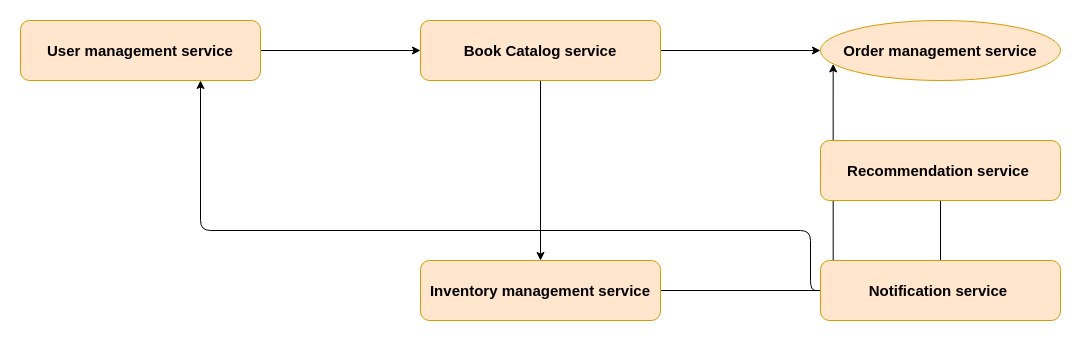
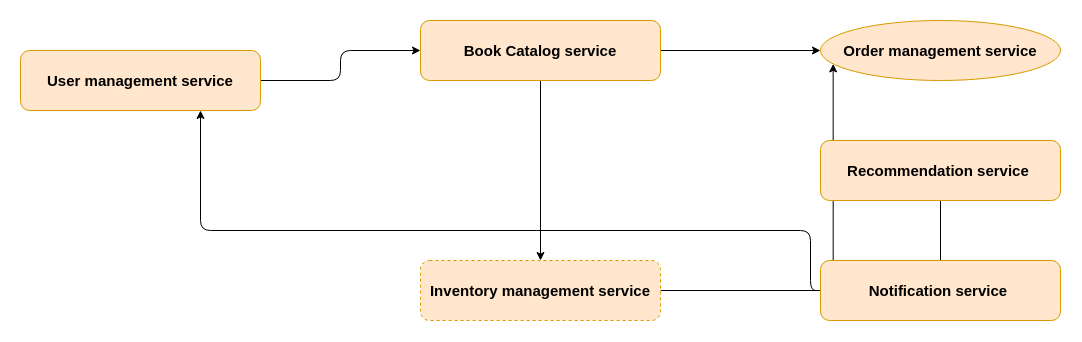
node "User management service": moved (141, 51) -> (141, 81)
node "Inventory management service": style solid -> dashed
